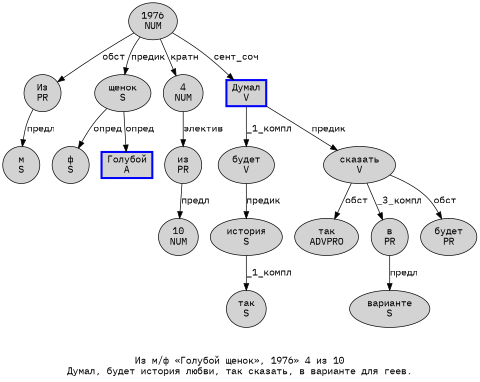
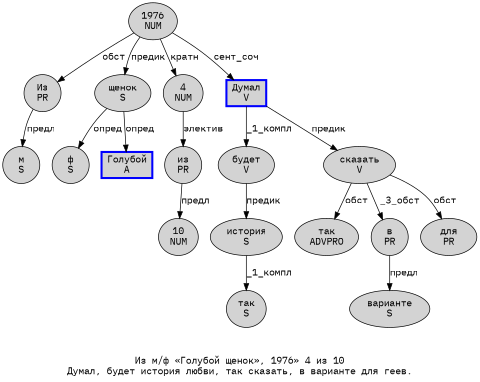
edge "сказать V" -> "в PR": label "_3_компл" -> "_3_обст"
node "будет PR": label "будет PR" -> "для PR"
